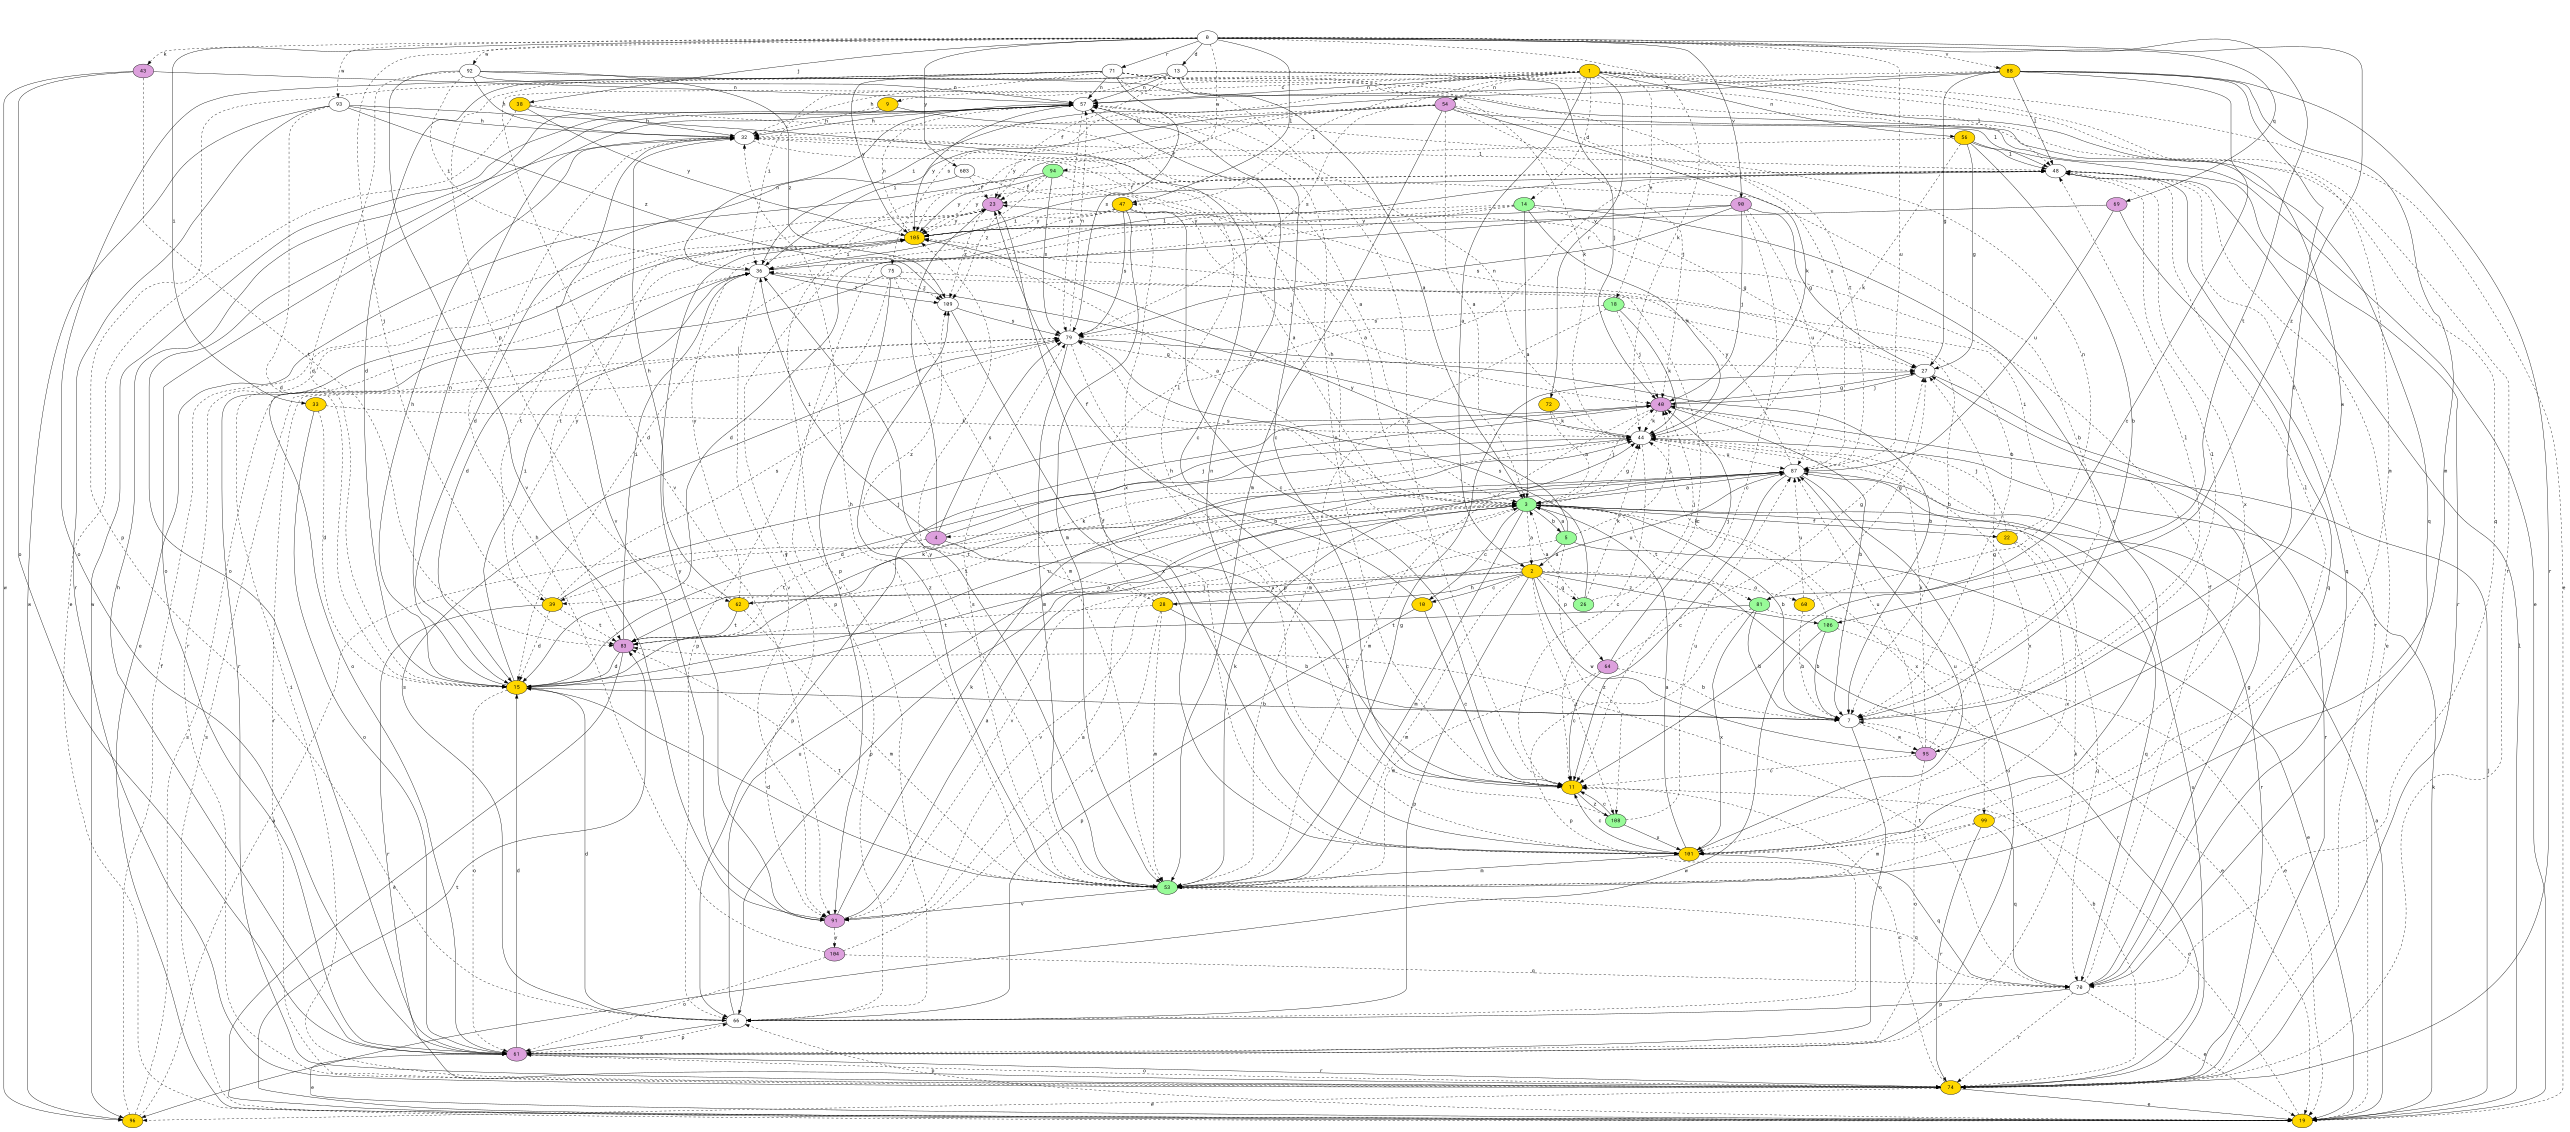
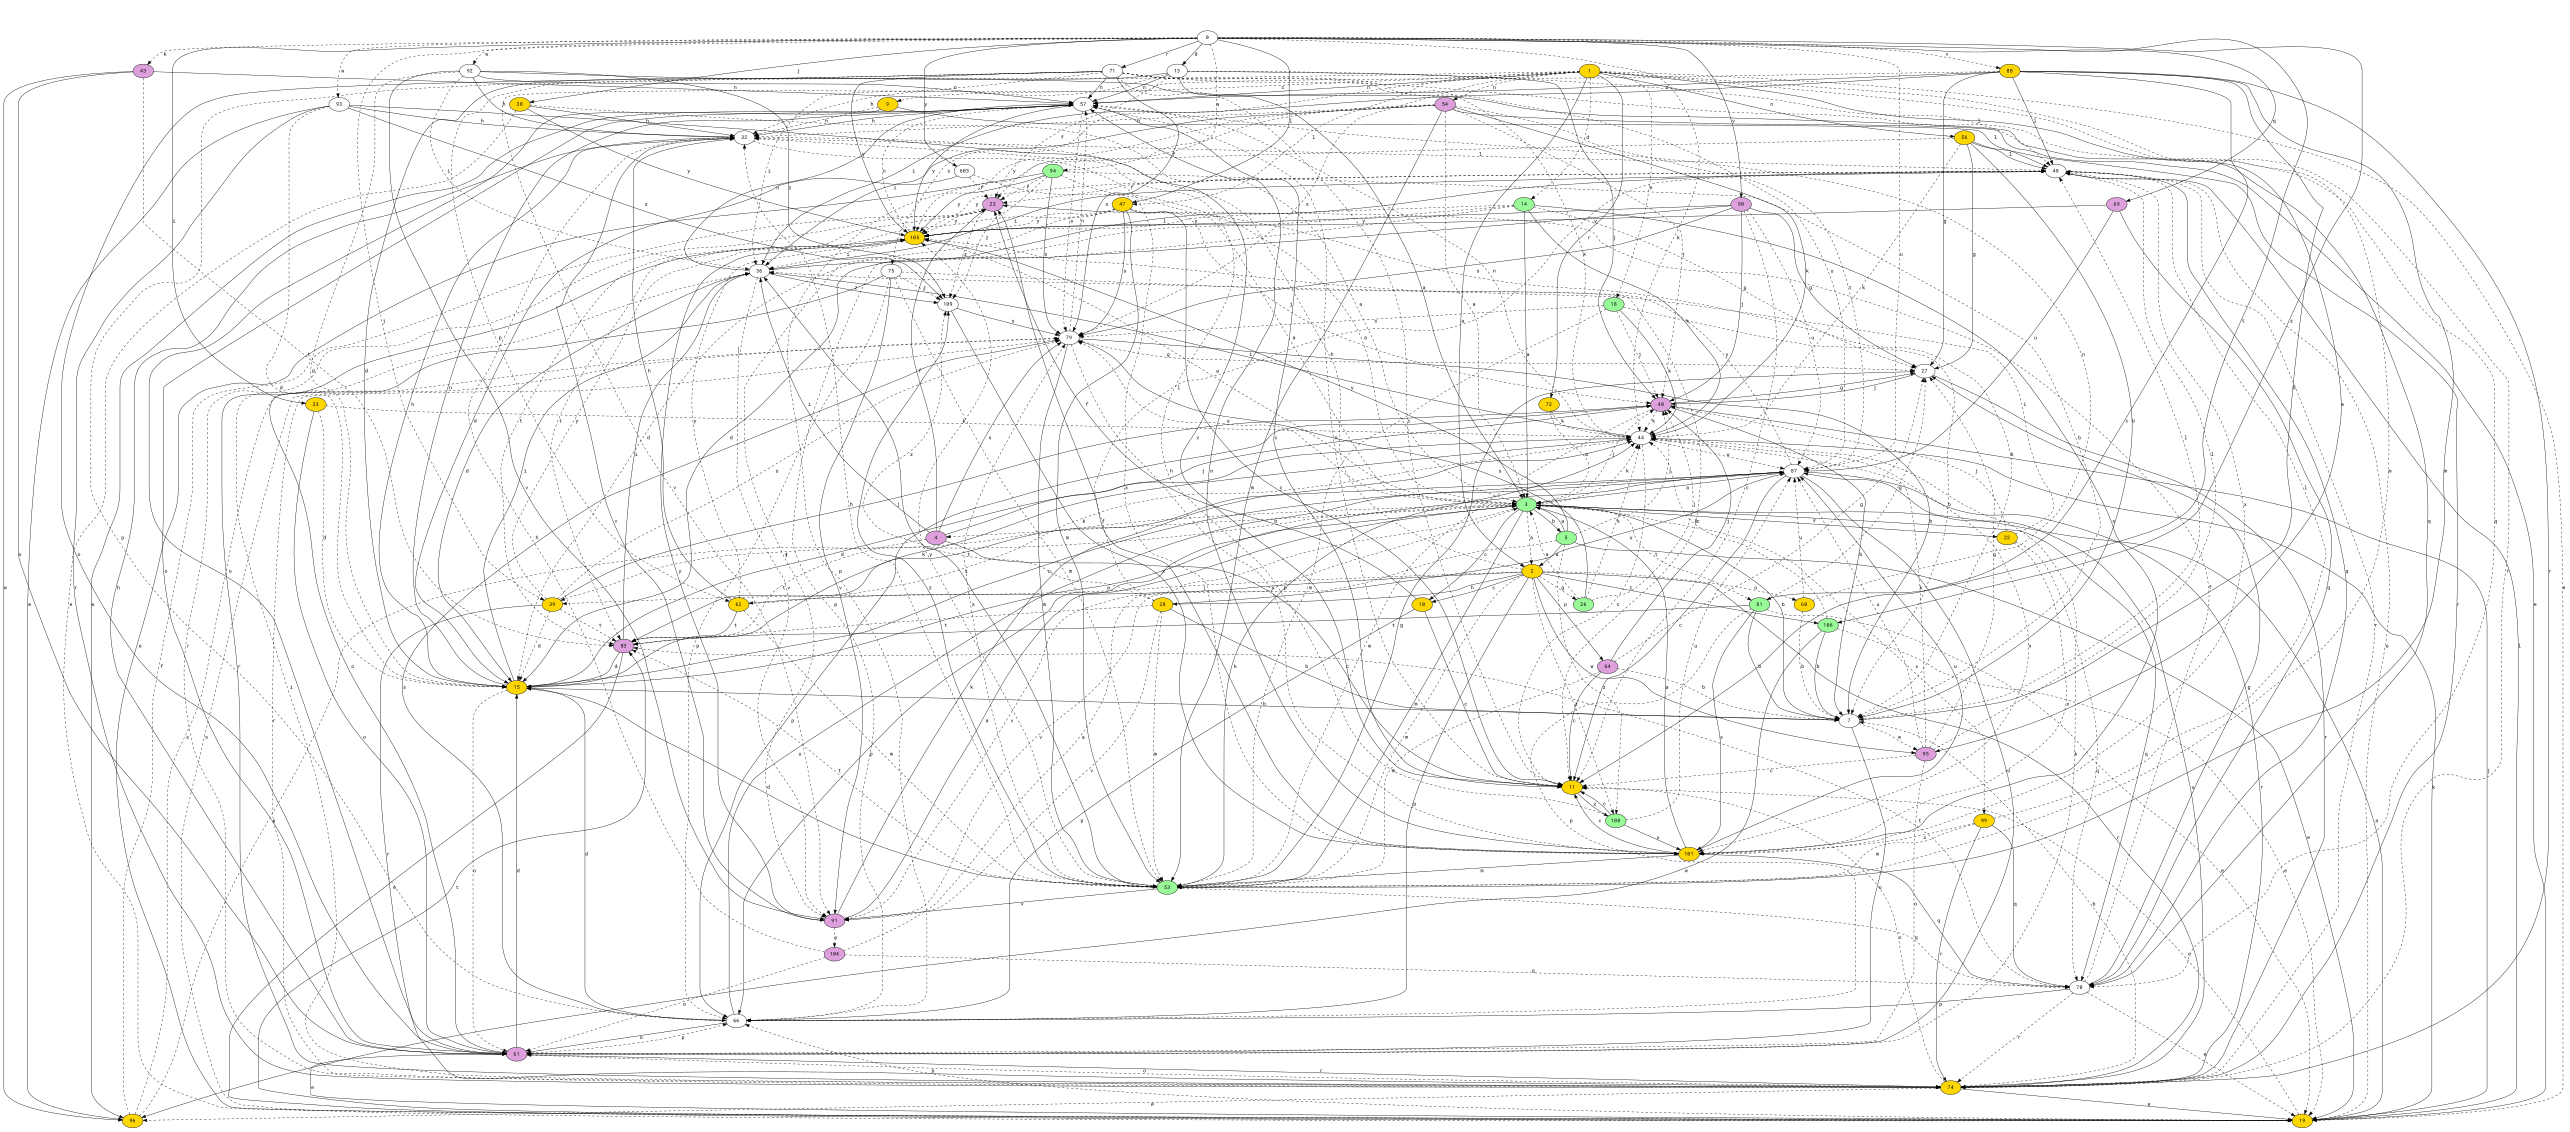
edge "3" -> "44": label "g" -> "k"
